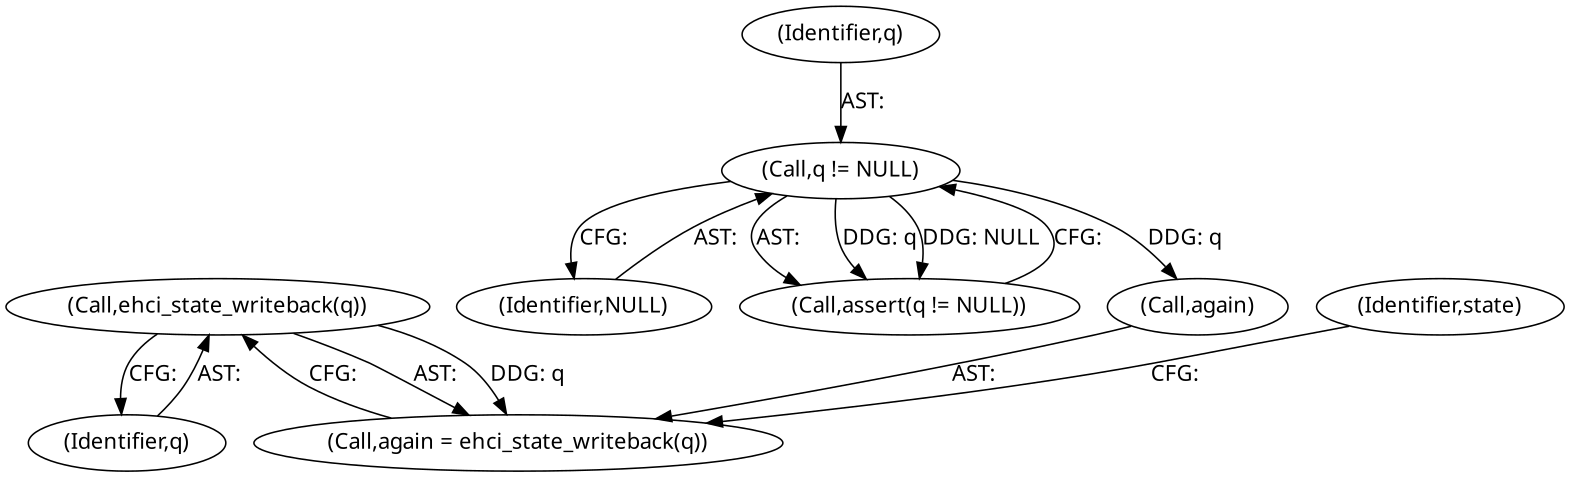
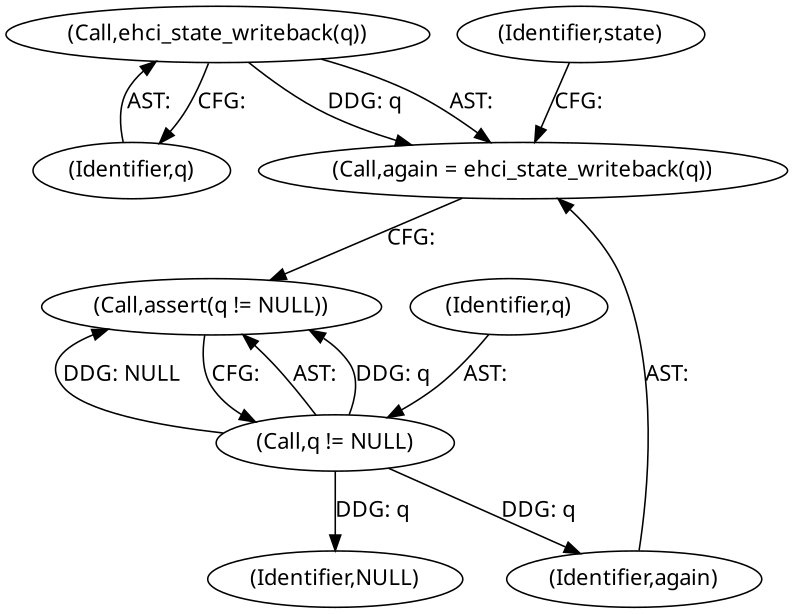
edge "(Identifier,NULL)" -> "(Call,q != NULL)": removed, label "AST:"
edge "(Call,q != NULL)" -> "(Identifier,NULL)": label "CFG: " -> "DDG: q"
node "(Call,again)": label "(Call,again)" -> "(Identifier,again)"
edge "(Call,again = ehci_state_writeback(q))" -> "(Call,ehci_state_writeback(q))": now "(Call,again = ehci_state_writeback(q))" -> "(Call,assert(q != NULL))"
